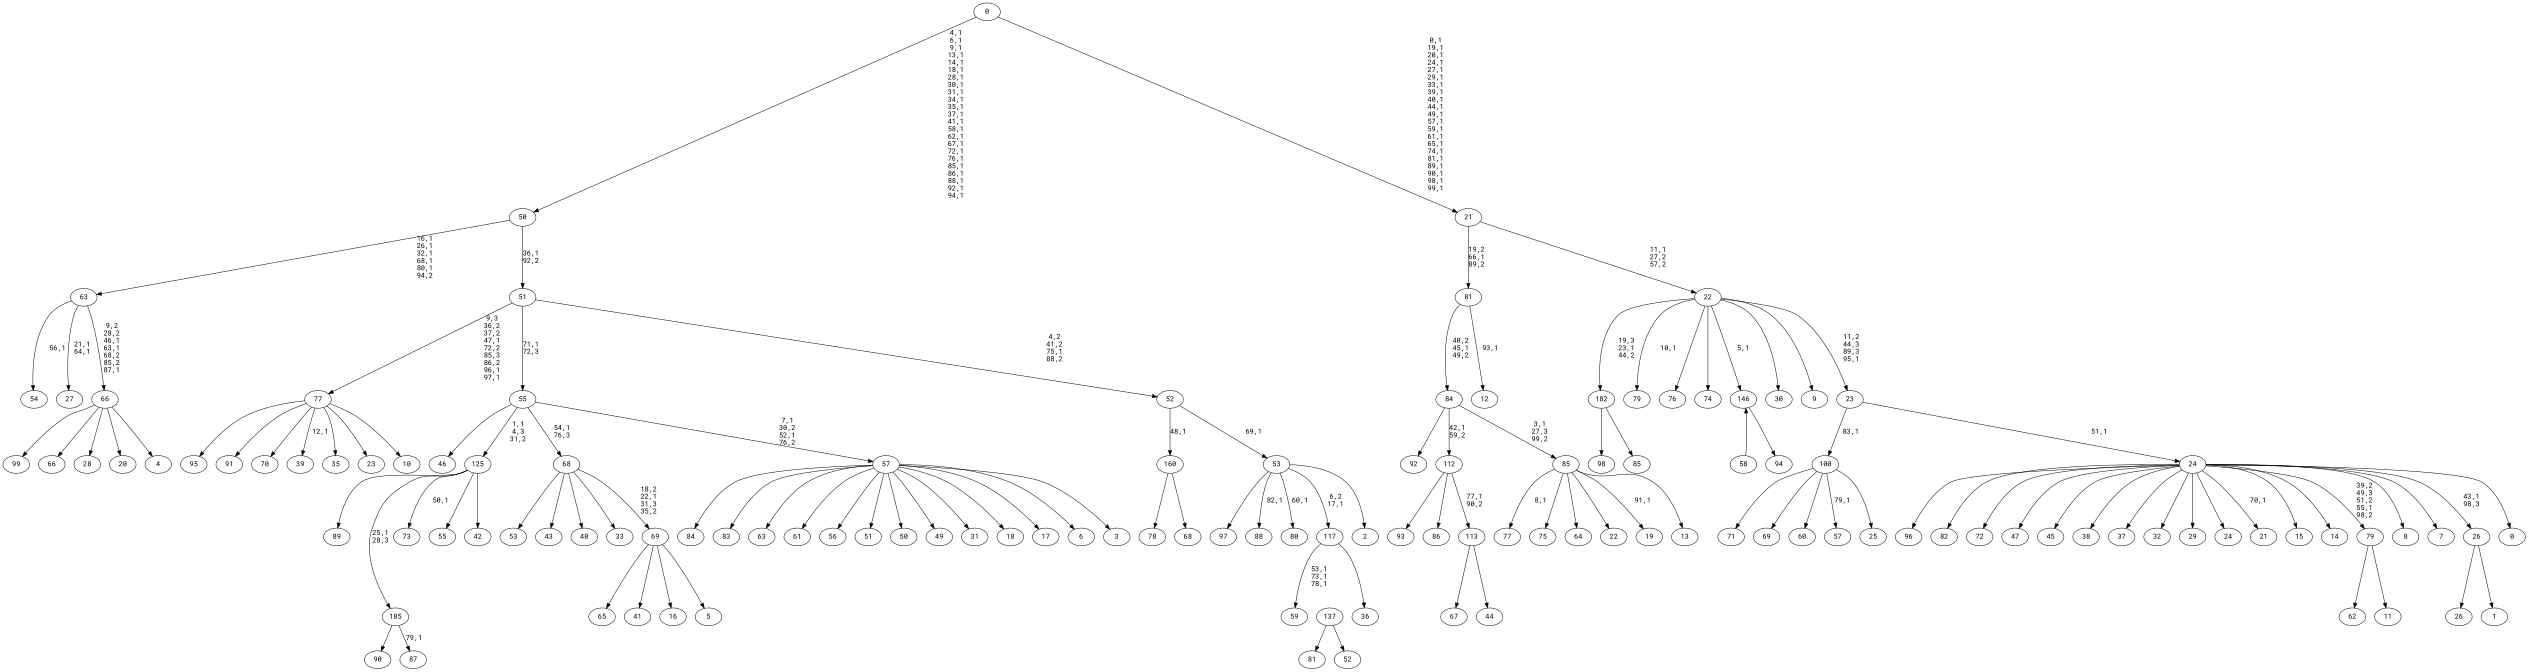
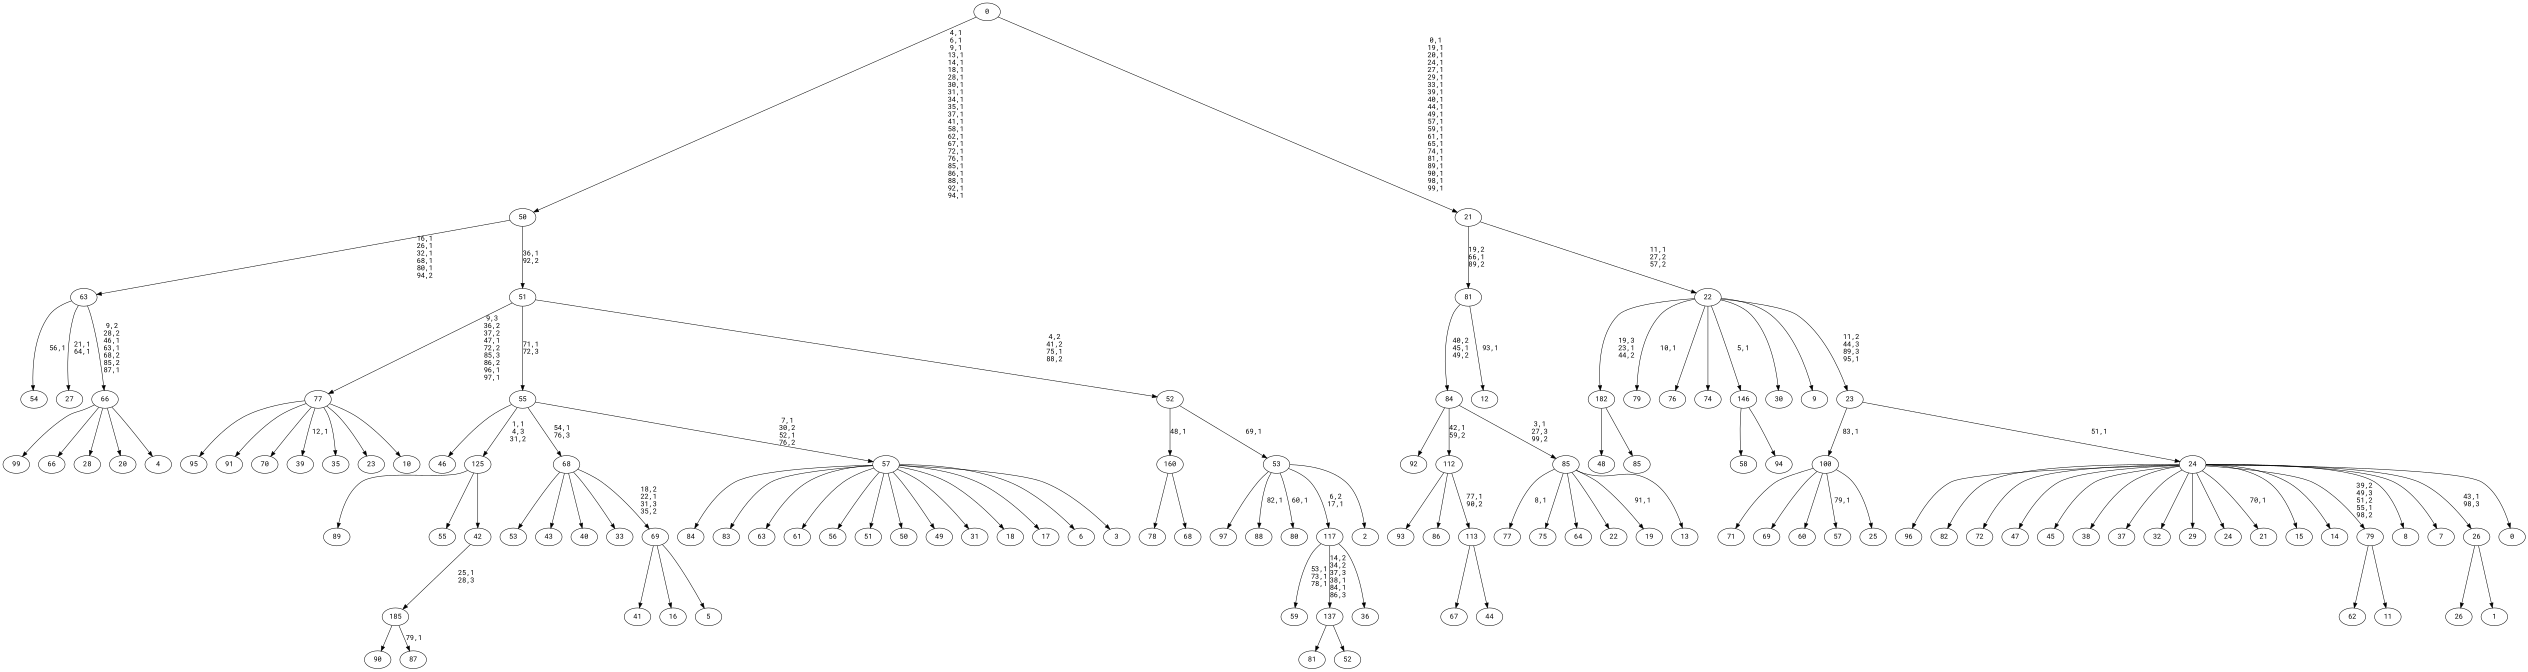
edge "58" -> "146": reversed
node "98": label "98" -> "48"
edge "125" -> "185": now "42" -> "185"
node "73": removed
edge "117" -> "137": added, label "14,2 34,2 37,3 38,1 84,1 86,3"
node "65": removed
